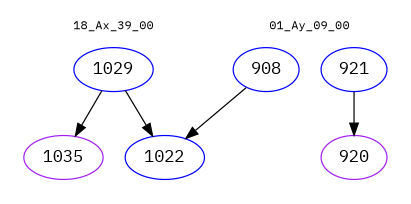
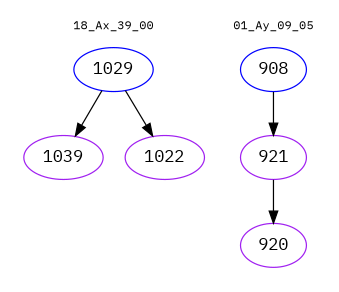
cluster "01_Ay_09_00": label "01_Ay_09_00" -> "01_Ay_09_05"
node "921": color blue -> purple
edge "908" -> "1022": now "908" -> "921"
node "1035": label "1035" -> "1039"
node "1022": color blue -> purple
